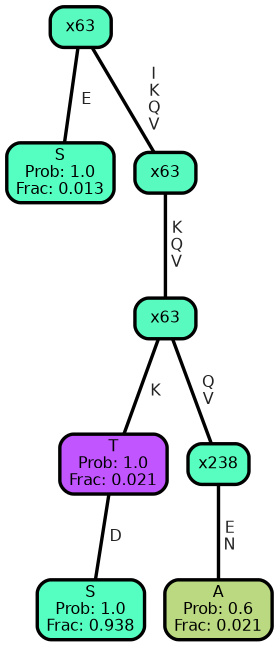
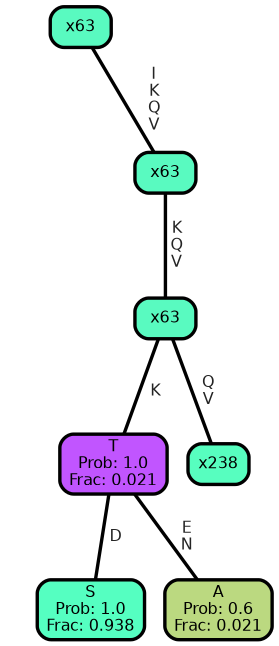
node "S Prob: 1.0 Frac: 0.013": removed
edge "x238" -- "A Prob: 0.6 Frac: 0.021": now "T Prob: 1.0 Frac: 0.021" -- "A Prob: 0.6 Frac: 0.021"
